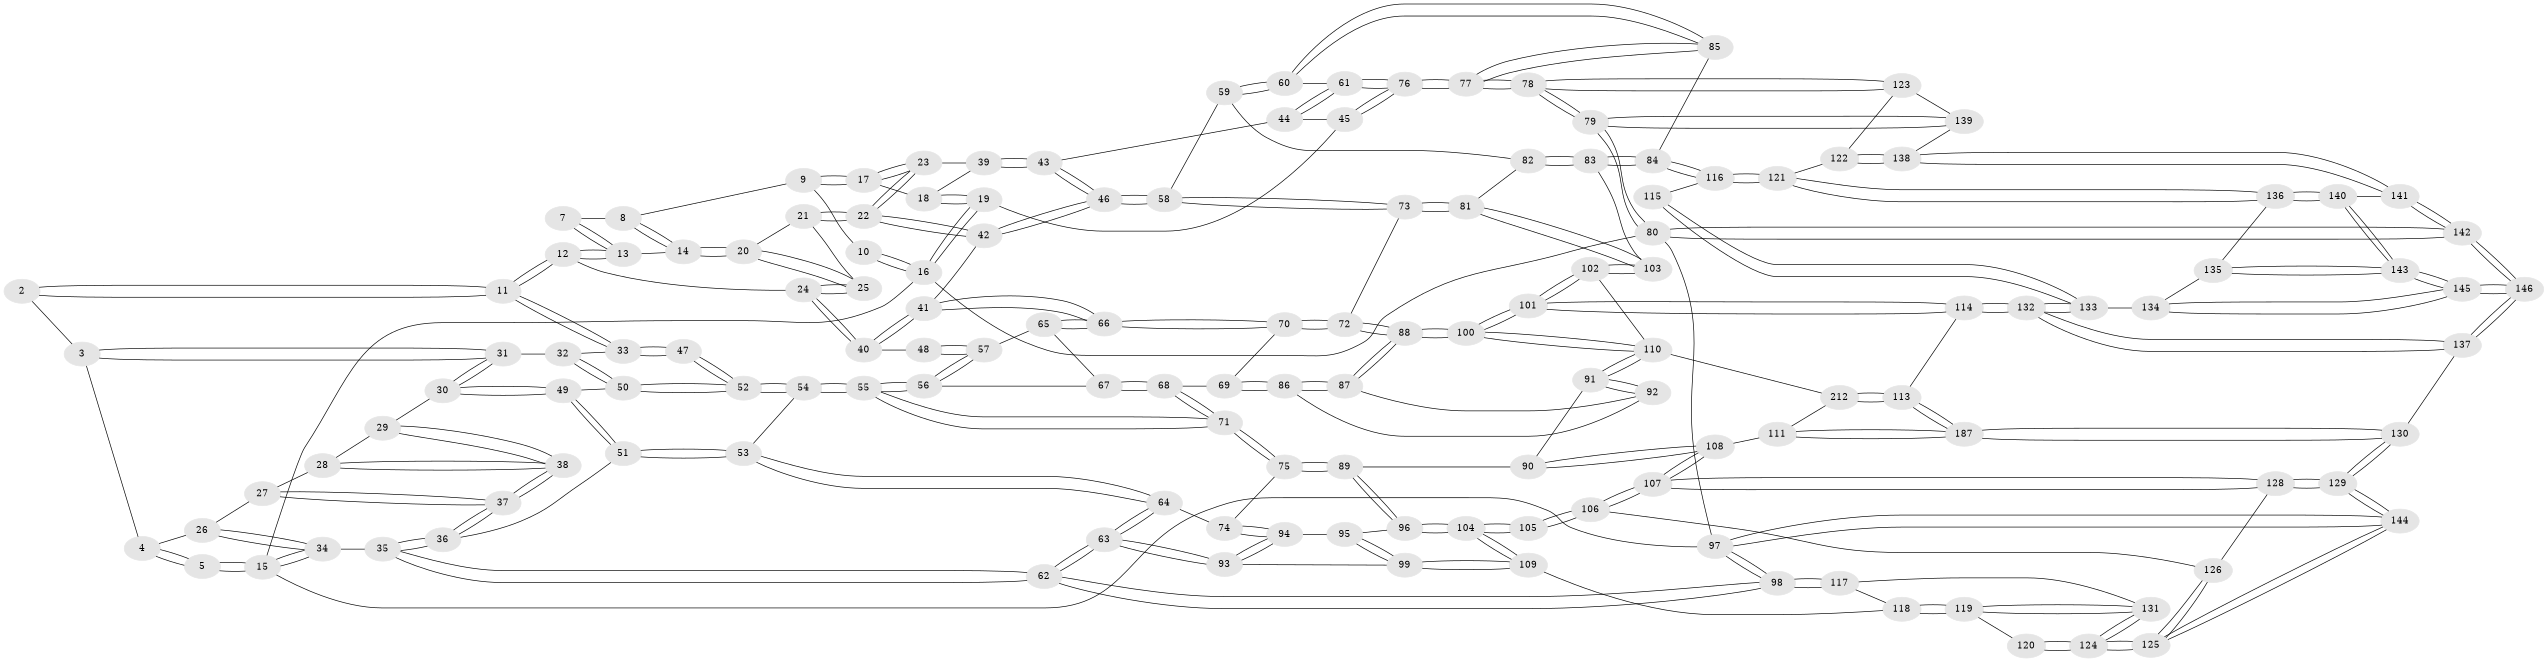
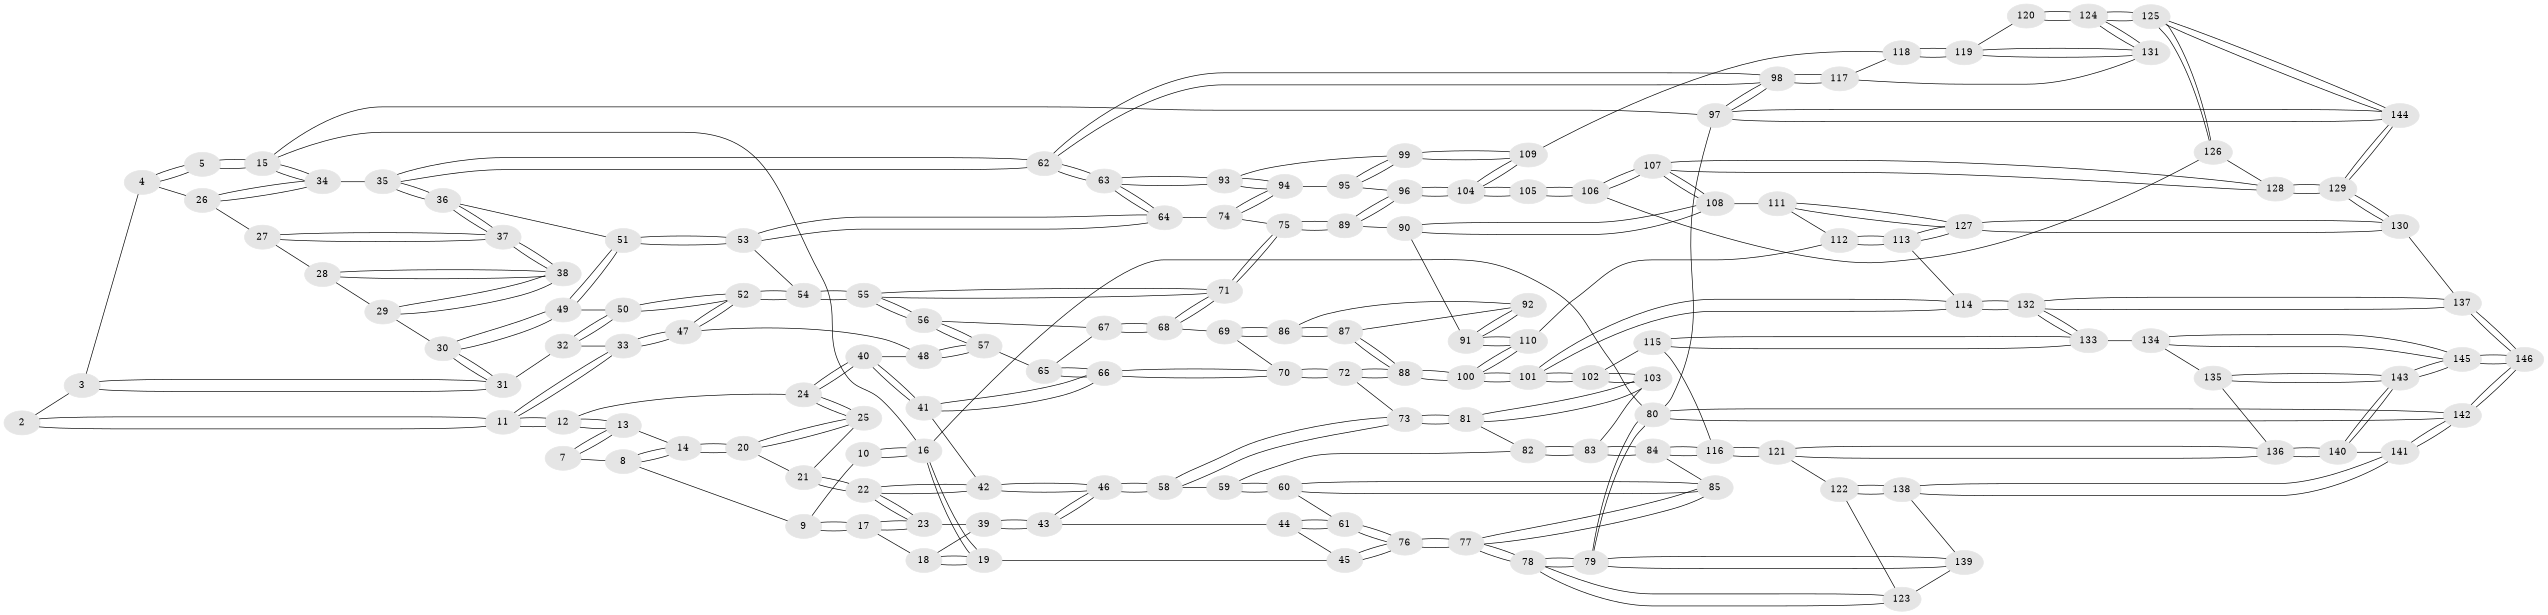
edge "102" -- "110": now "102" -- "115"
edge "47" -- "48": added
node "212": label "212" -> "112"
node "187": label "187" -> "127"
